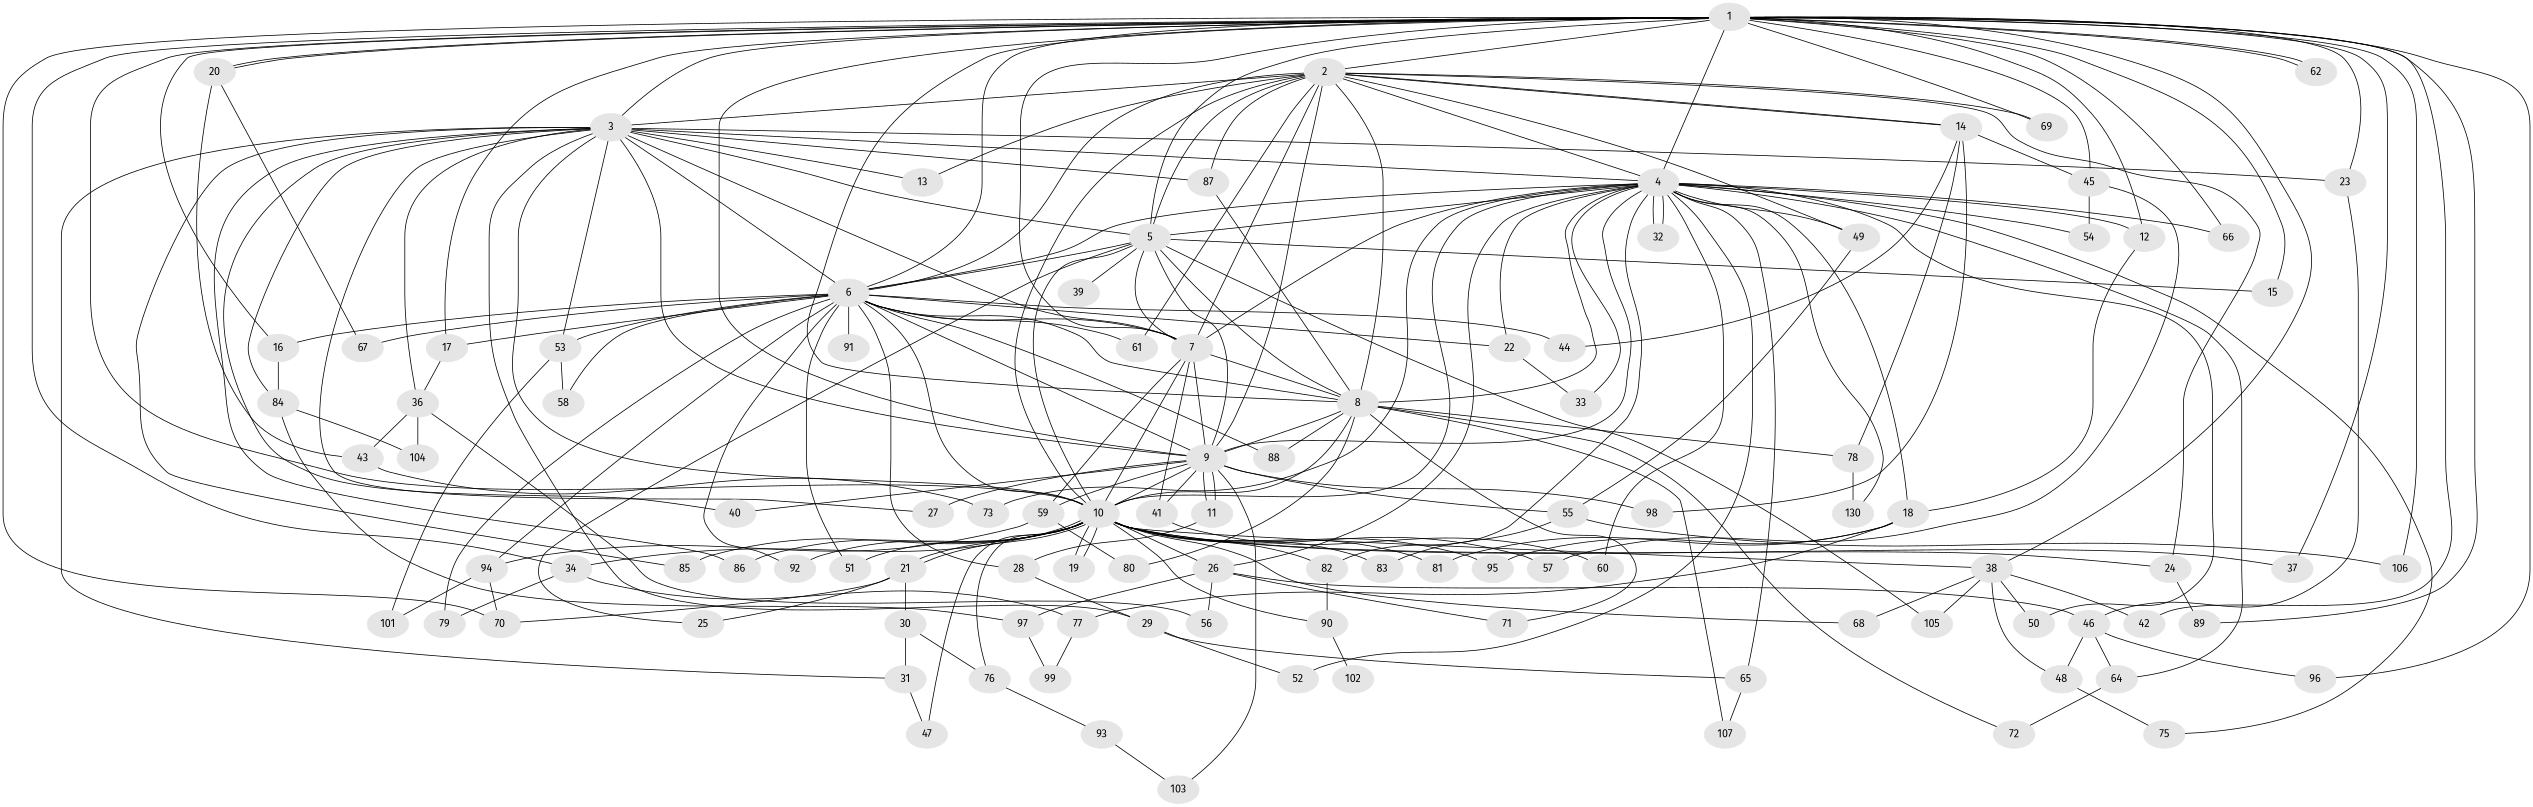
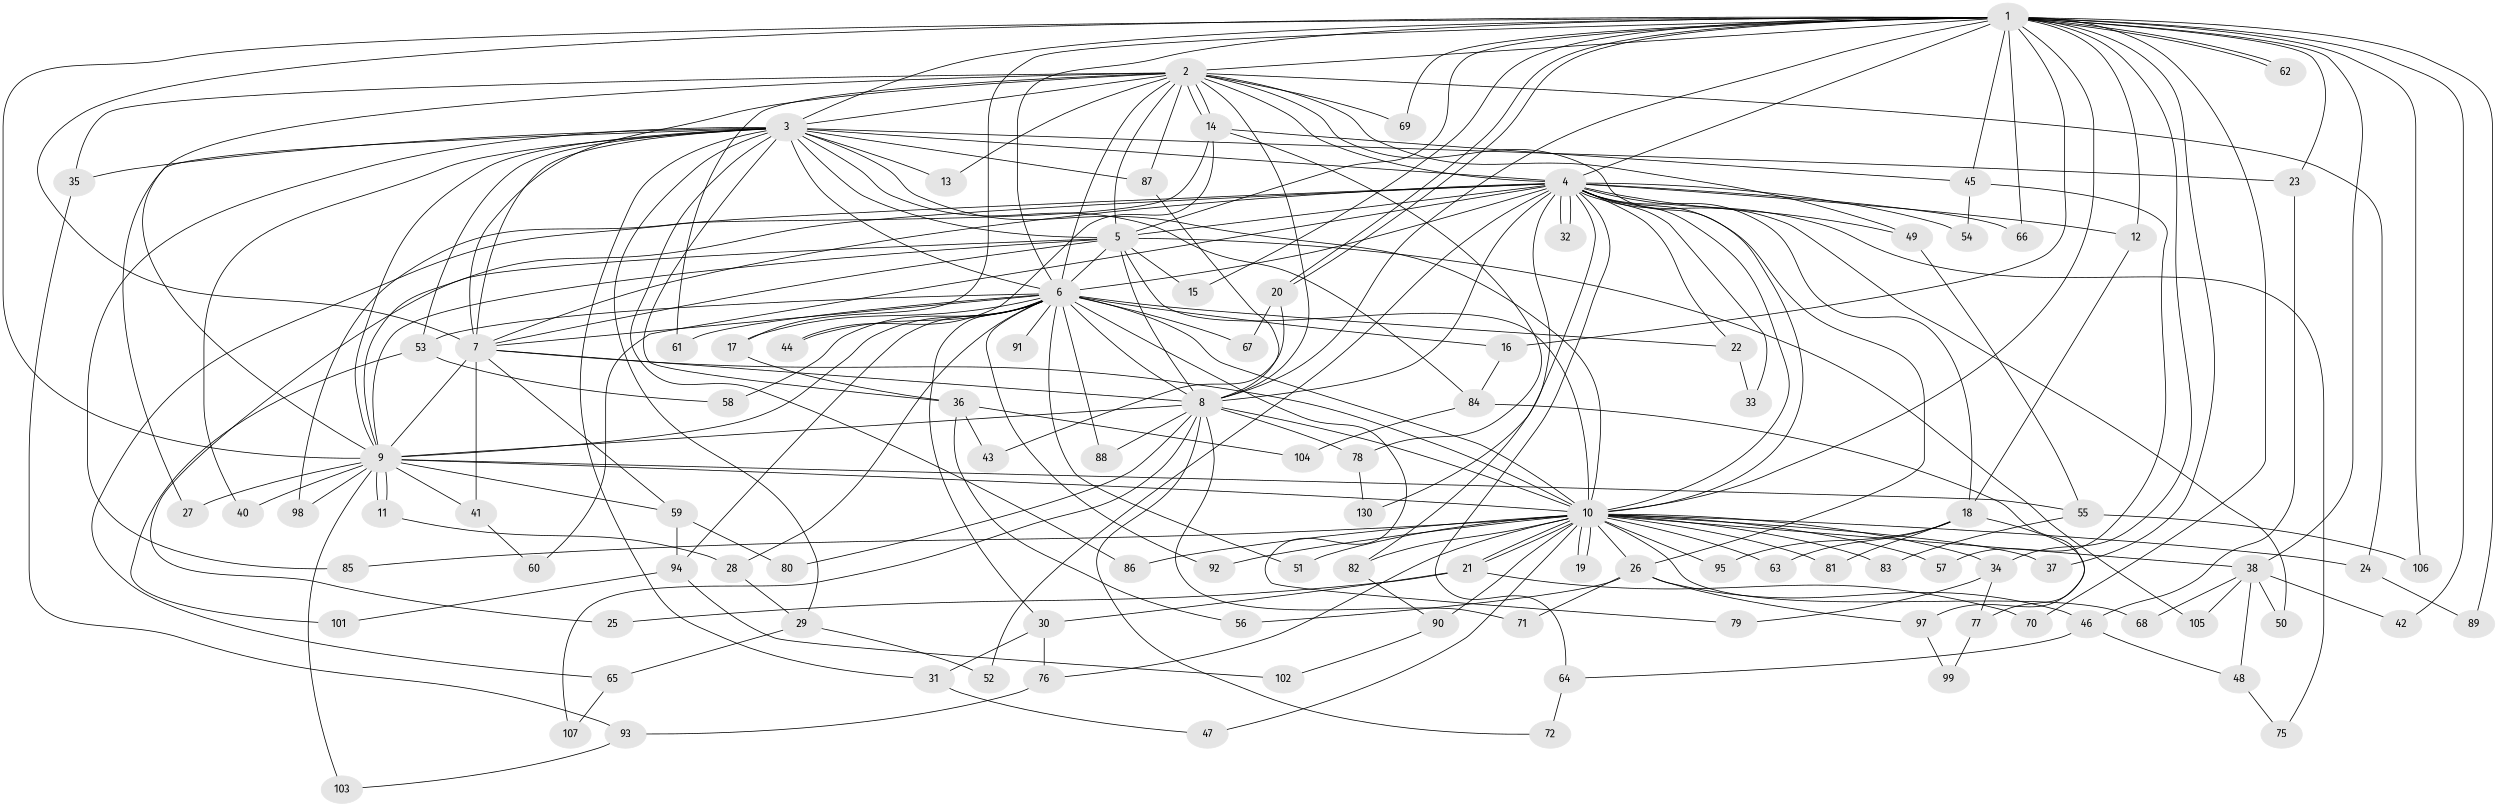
node "35": added
node "39": removed
edge "6" -- "30": added
node "73": removed
node "63": added
edge "94" -- "70": now "94" -- "102"
node "96": removed
